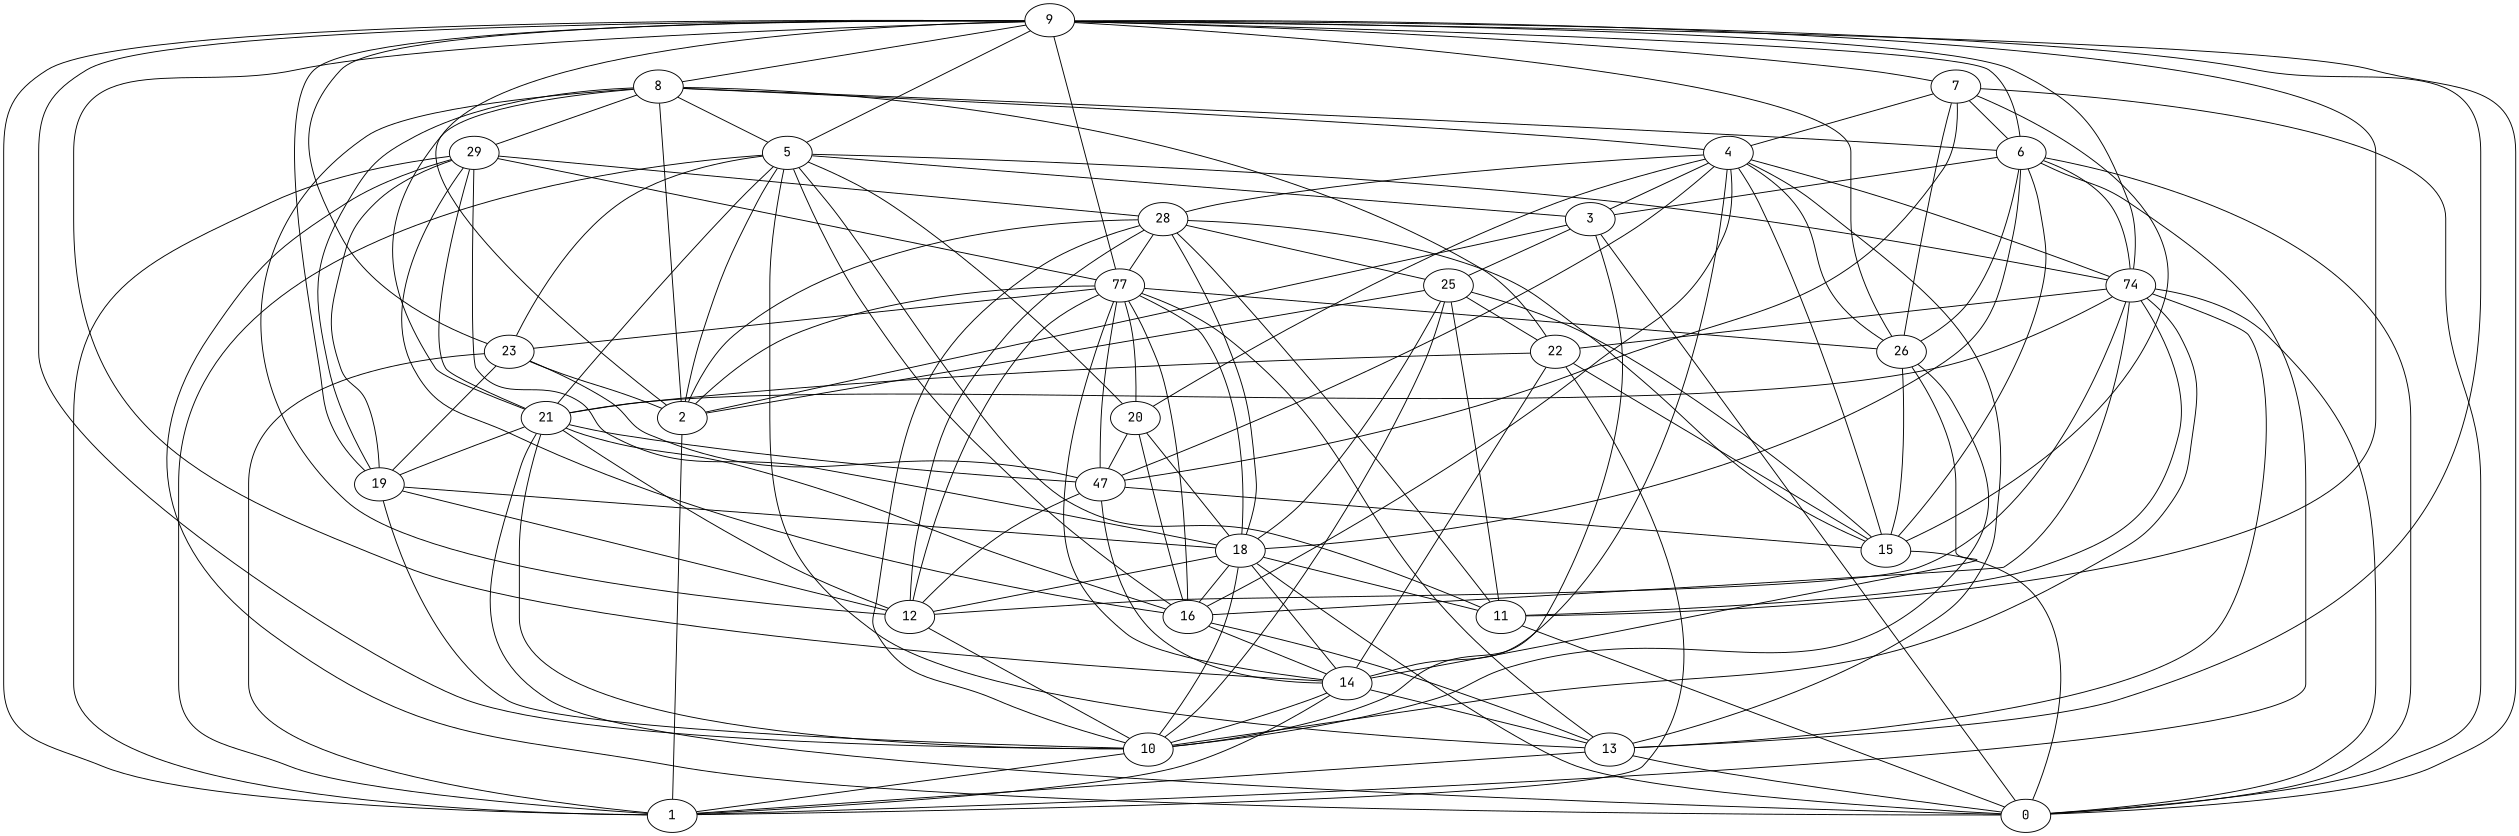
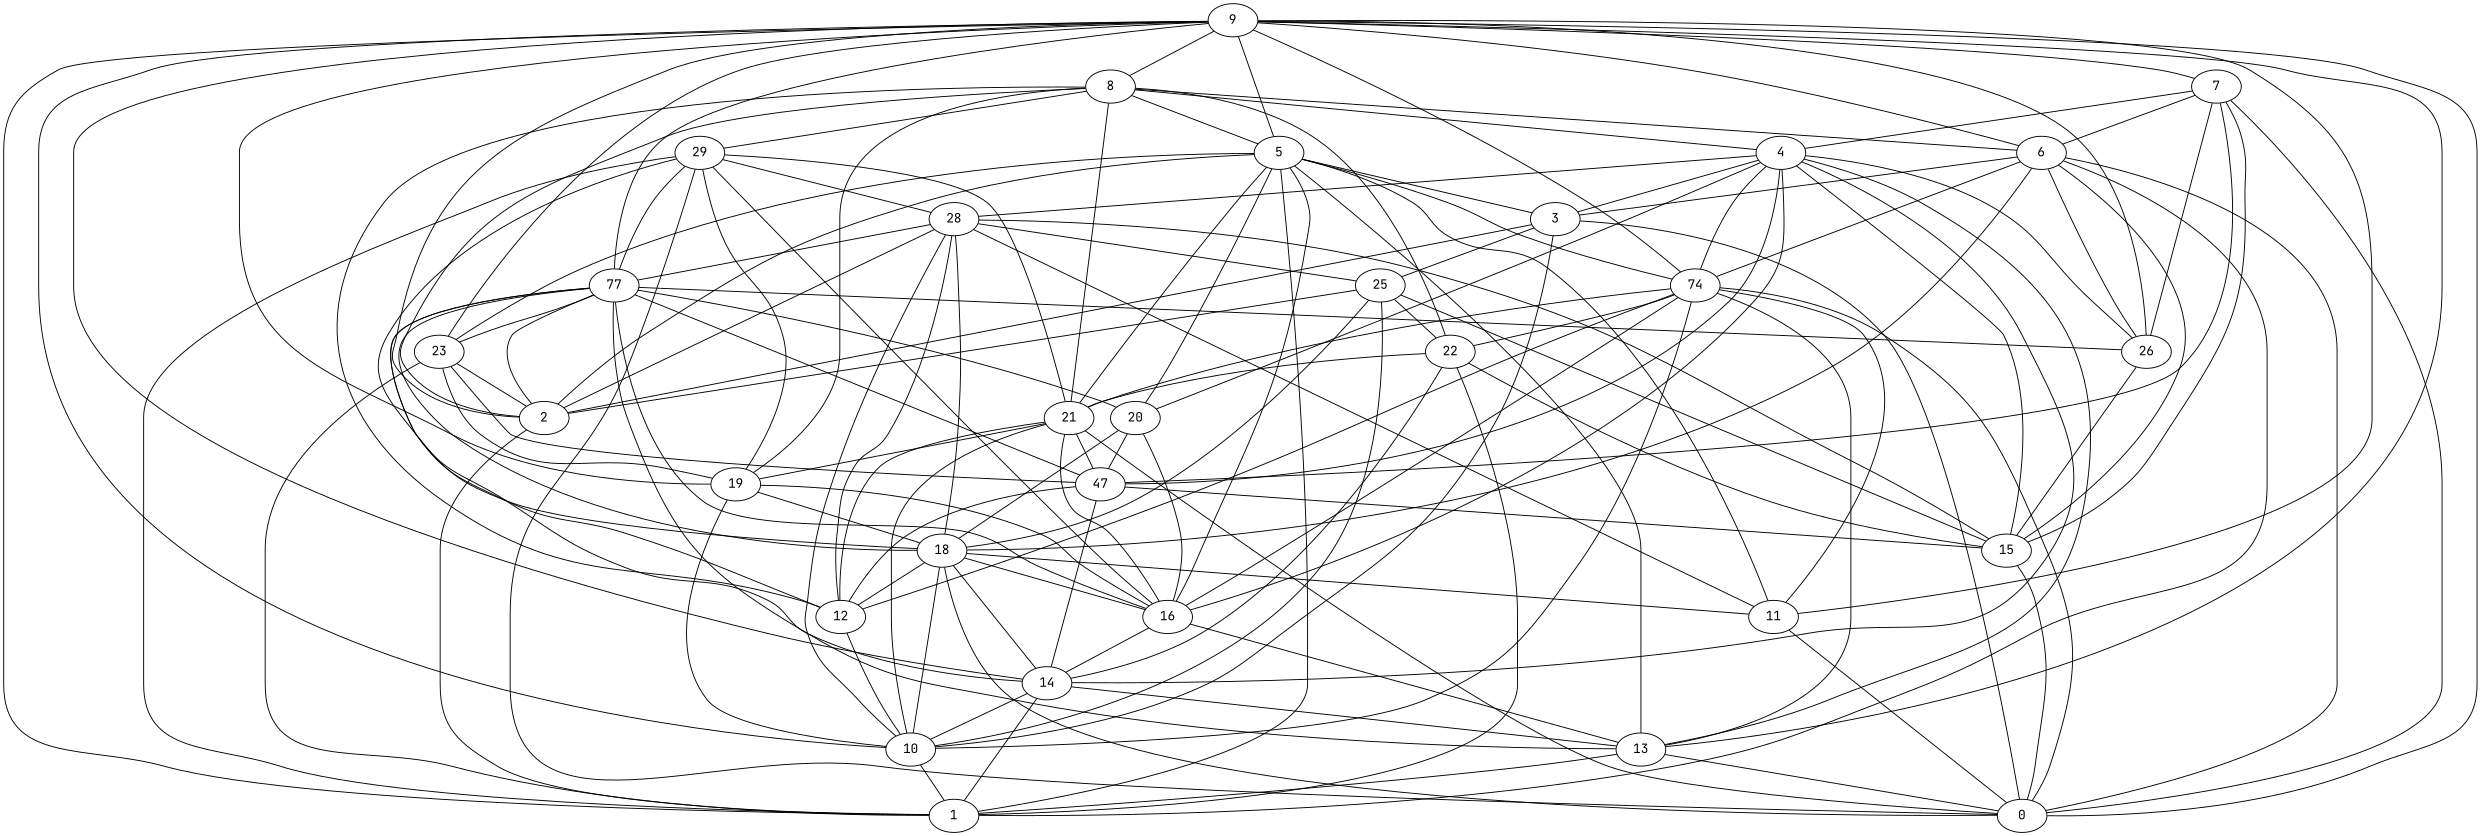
edge "25" -- "11": removed
edge "19" -- "12": now "19" -- "16"
edge "26" -- "14": removed
edge "26" -- "10": removed
